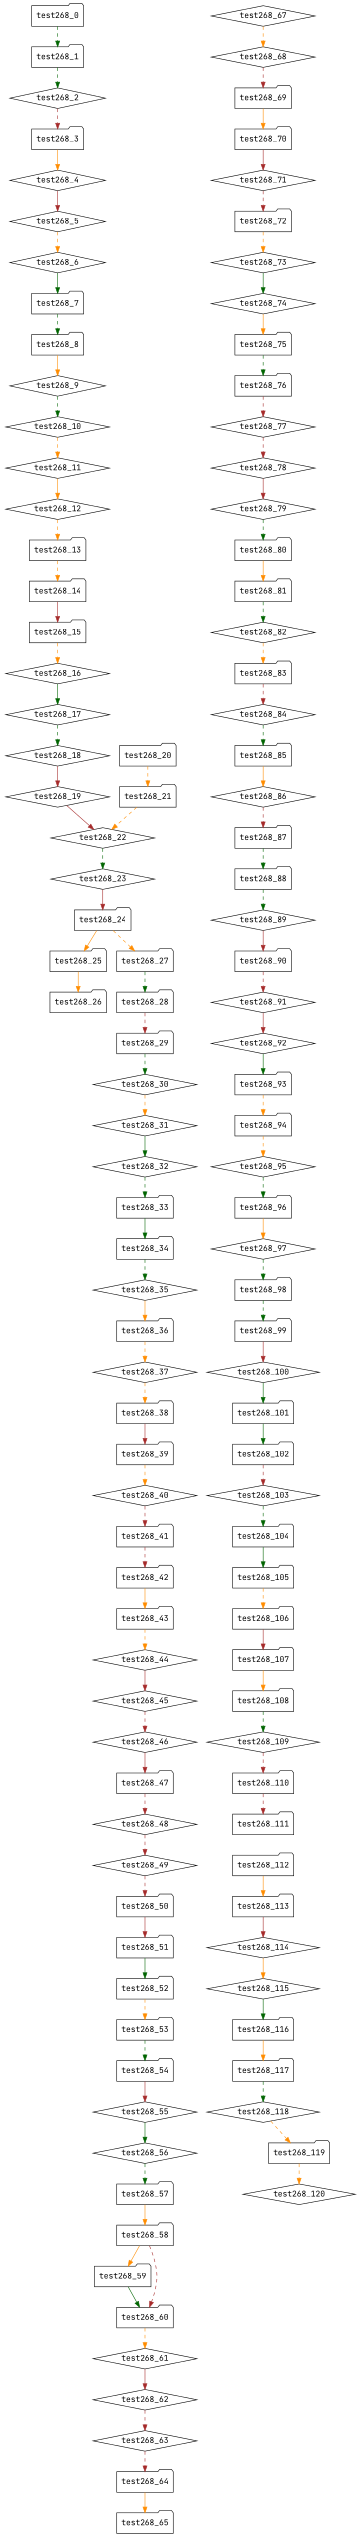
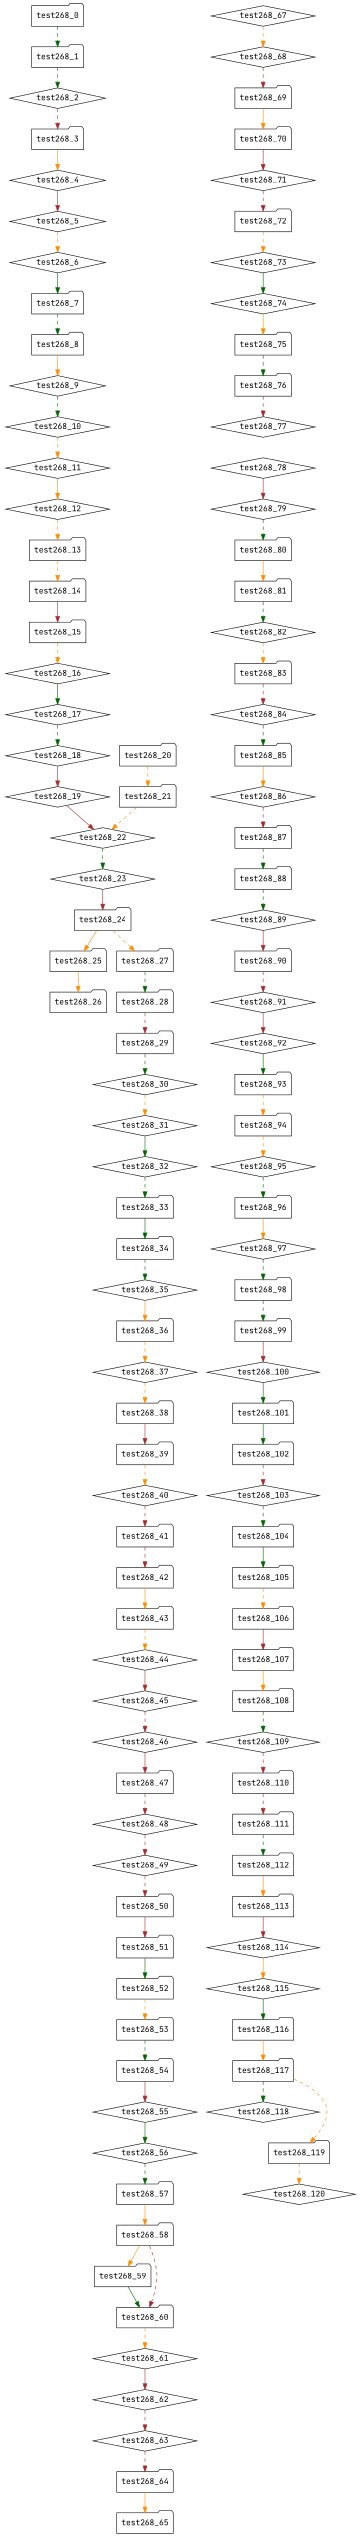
edge "test268_77" -> "test268_78": removed
edge "test268_111" -> "test268_112": added
edge "test268_118" -> "test268_119": now "test268_117" -> "test268_119"
